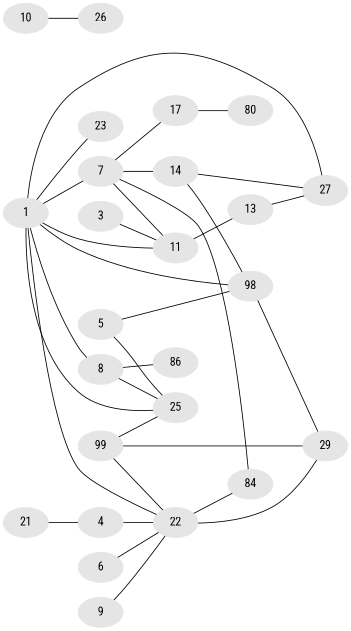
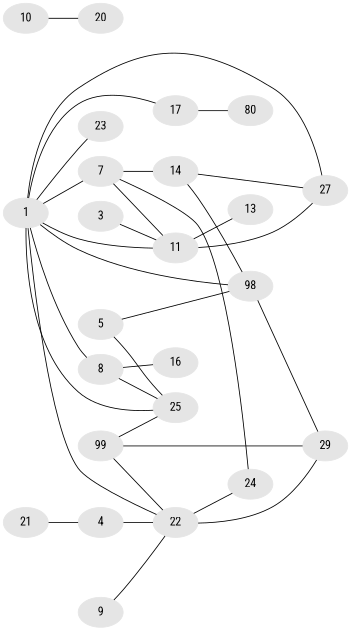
node "26": label "26" -> "20"
edge "17" -- "7": now "17" -- "1"
edge "27" -- "13": now "27" -- "11"
node "86": label "86" -> "16"
node "84": label "84" -> "24"
node "6": removed
